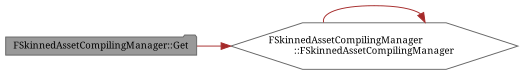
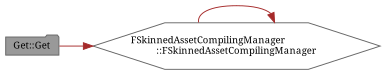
node "FSkinnedAssetCompilingManager::Get": label "FSkinnedAssetCompilingManager::Get" -> "Get::Get"
